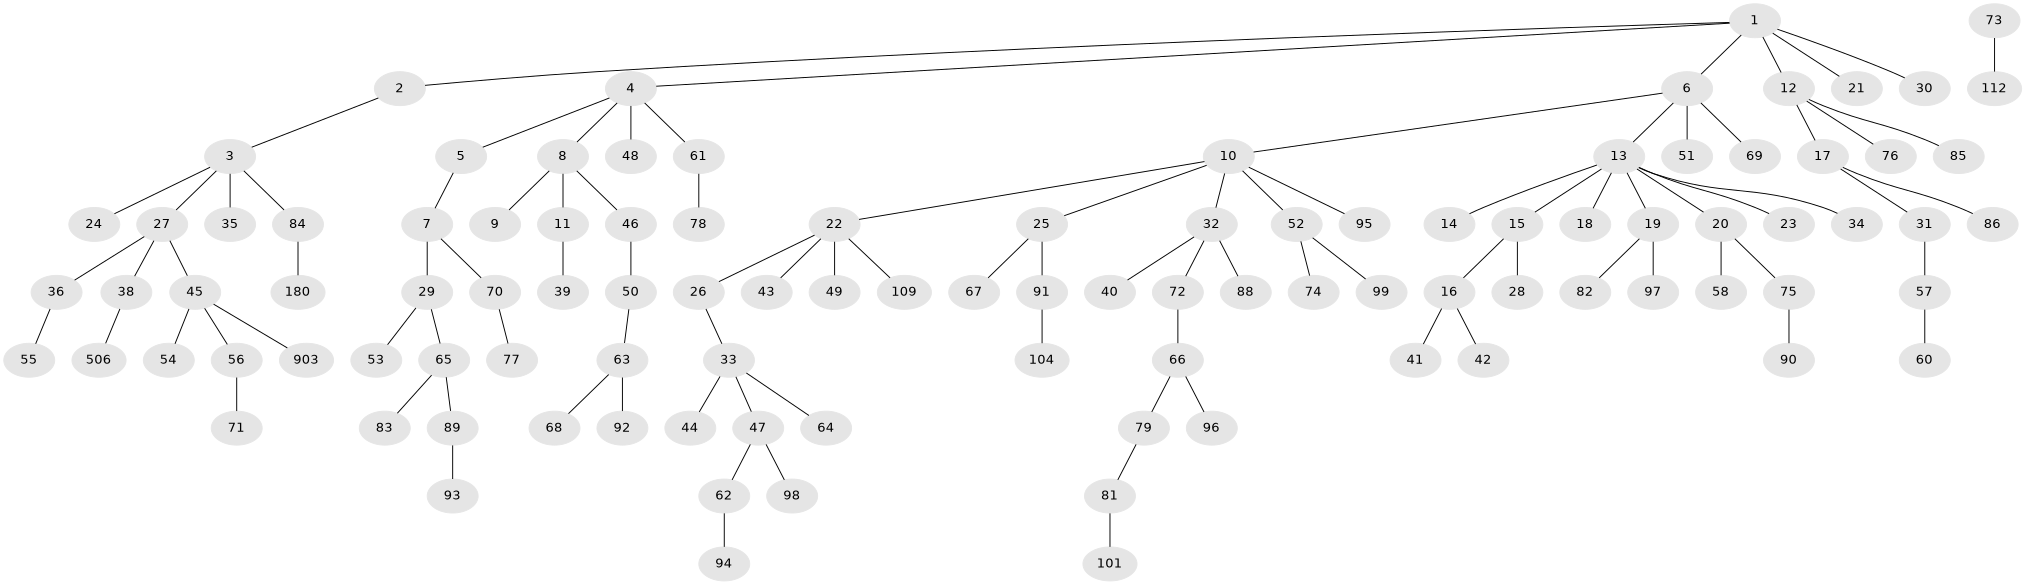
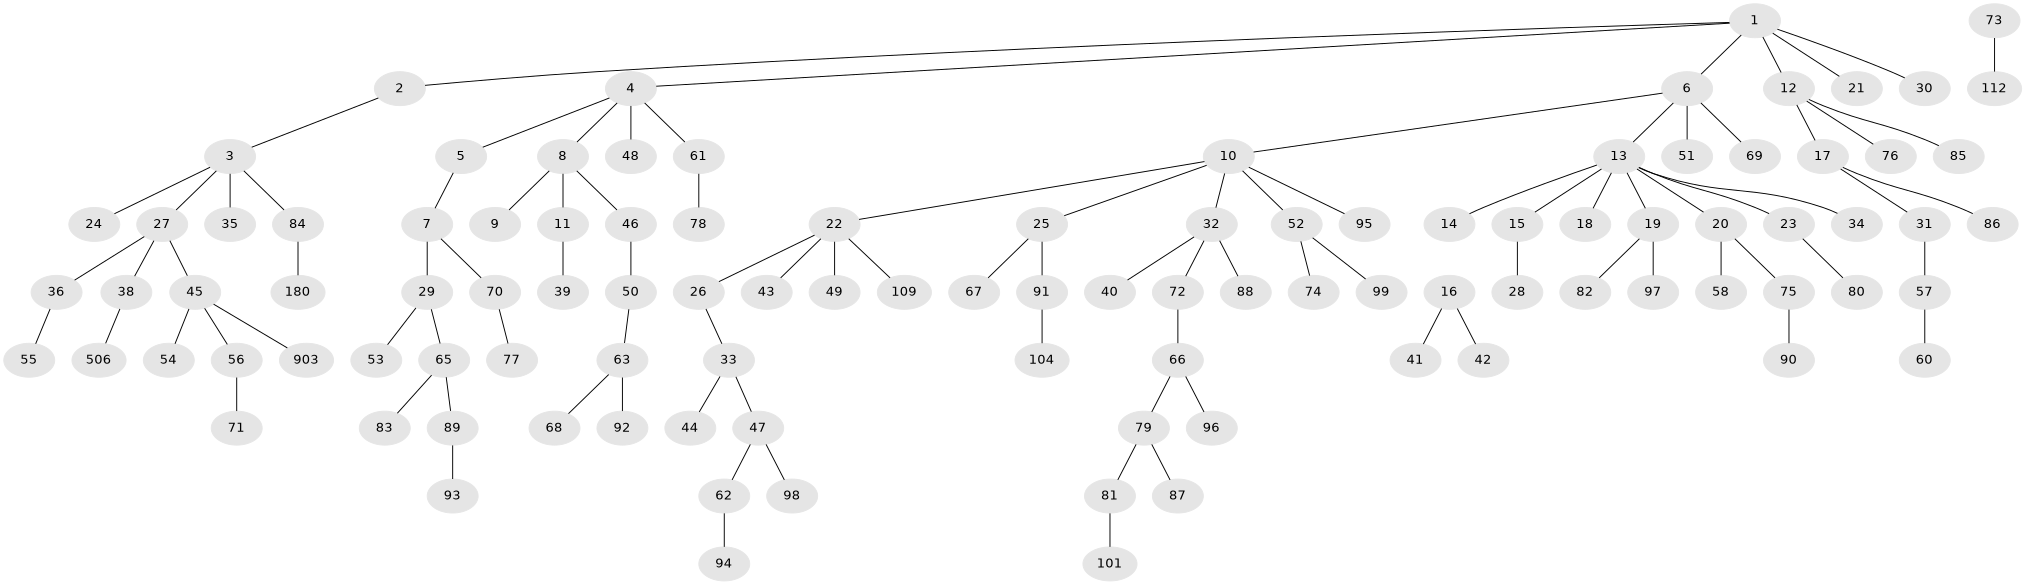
edge "15" -- "16": removed
node "80": added
node "64": removed
node "87": added
